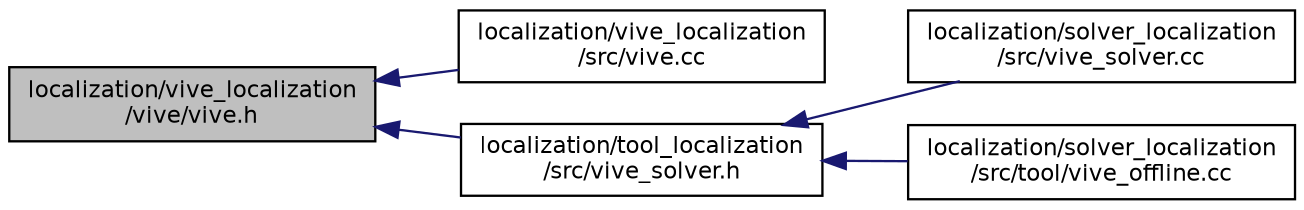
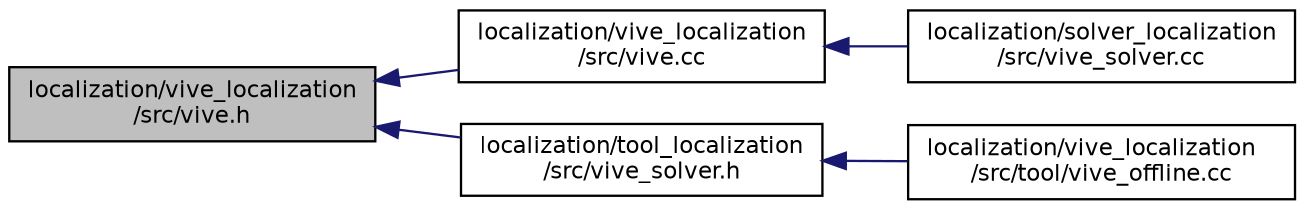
edge "localization/solver_localization /src/vive_solver.cc" -> "localization/tool_localization /src/vive_solver.h": now "localization/solver_localization /src/vive_solver.cc" -> "localization/vive_localization /src/vive.cc"
node "localization/vive_localization /vive/vive.h": label "localization/vive_localization /vive/vive.h" -> "localization/vive_localization /src/vive.h"
node "localization/solver_localization /src/tool/vive_offline.cc": label "localization/solver_localization /src/tool/vive_offline.cc" -> "localization/vive_localization /src/tool/vive_offline.cc"
